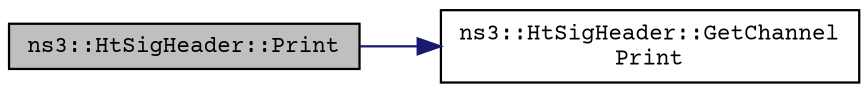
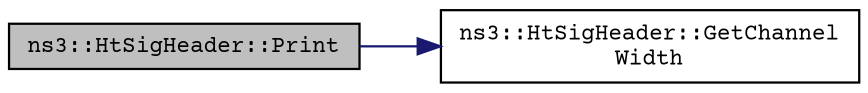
node "ns3::HtSigHeader::GetChannel Print": label "ns3::HtSigHeader::GetChannel Print" -> "ns3::HtSigHeader::GetChannel Width"
